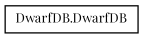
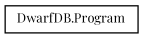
node "DwarfDB.DwarfDB": label "DwarfDB.DwarfDB" -> "DwarfDB.Program"
